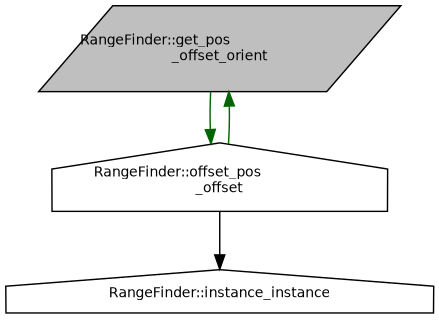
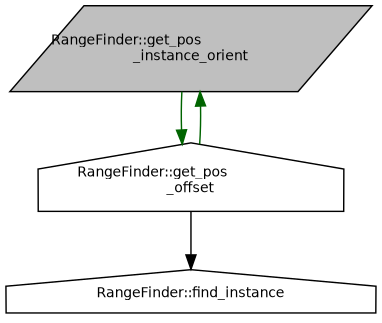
node "RangeFinder::get_pos _offset_orient": label "RangeFinder::get_pos _offset_orient" -> "RangeFinder::get_pos _instance_orient"
node "RangeFinder::offset_pos _offset": label "RangeFinder::offset_pos _offset" -> "RangeFinder::get_pos _offset"
node "RangeFinder::instance_instance": label "RangeFinder::instance_instance" -> "RangeFinder::find_instance"
